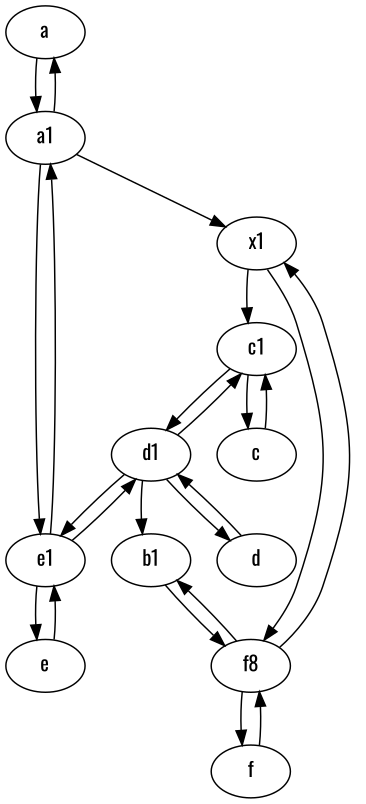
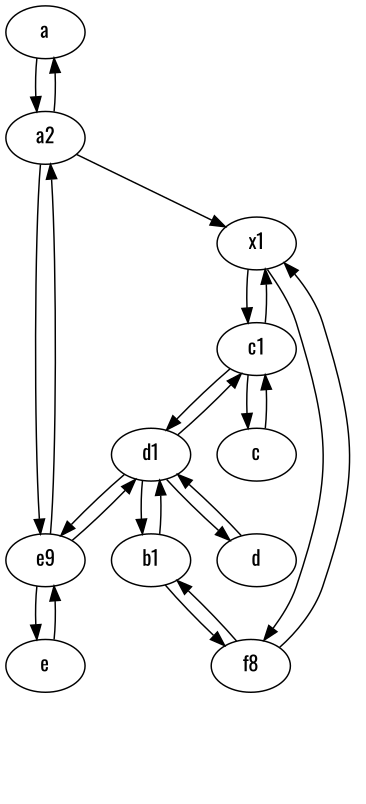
node "a1": label "a1" -> "a2"
edge "c1" -> "x1": added
edge "b1" -> "d1": added
node "e1": label "e1" -> "e9"
node "f": removed
